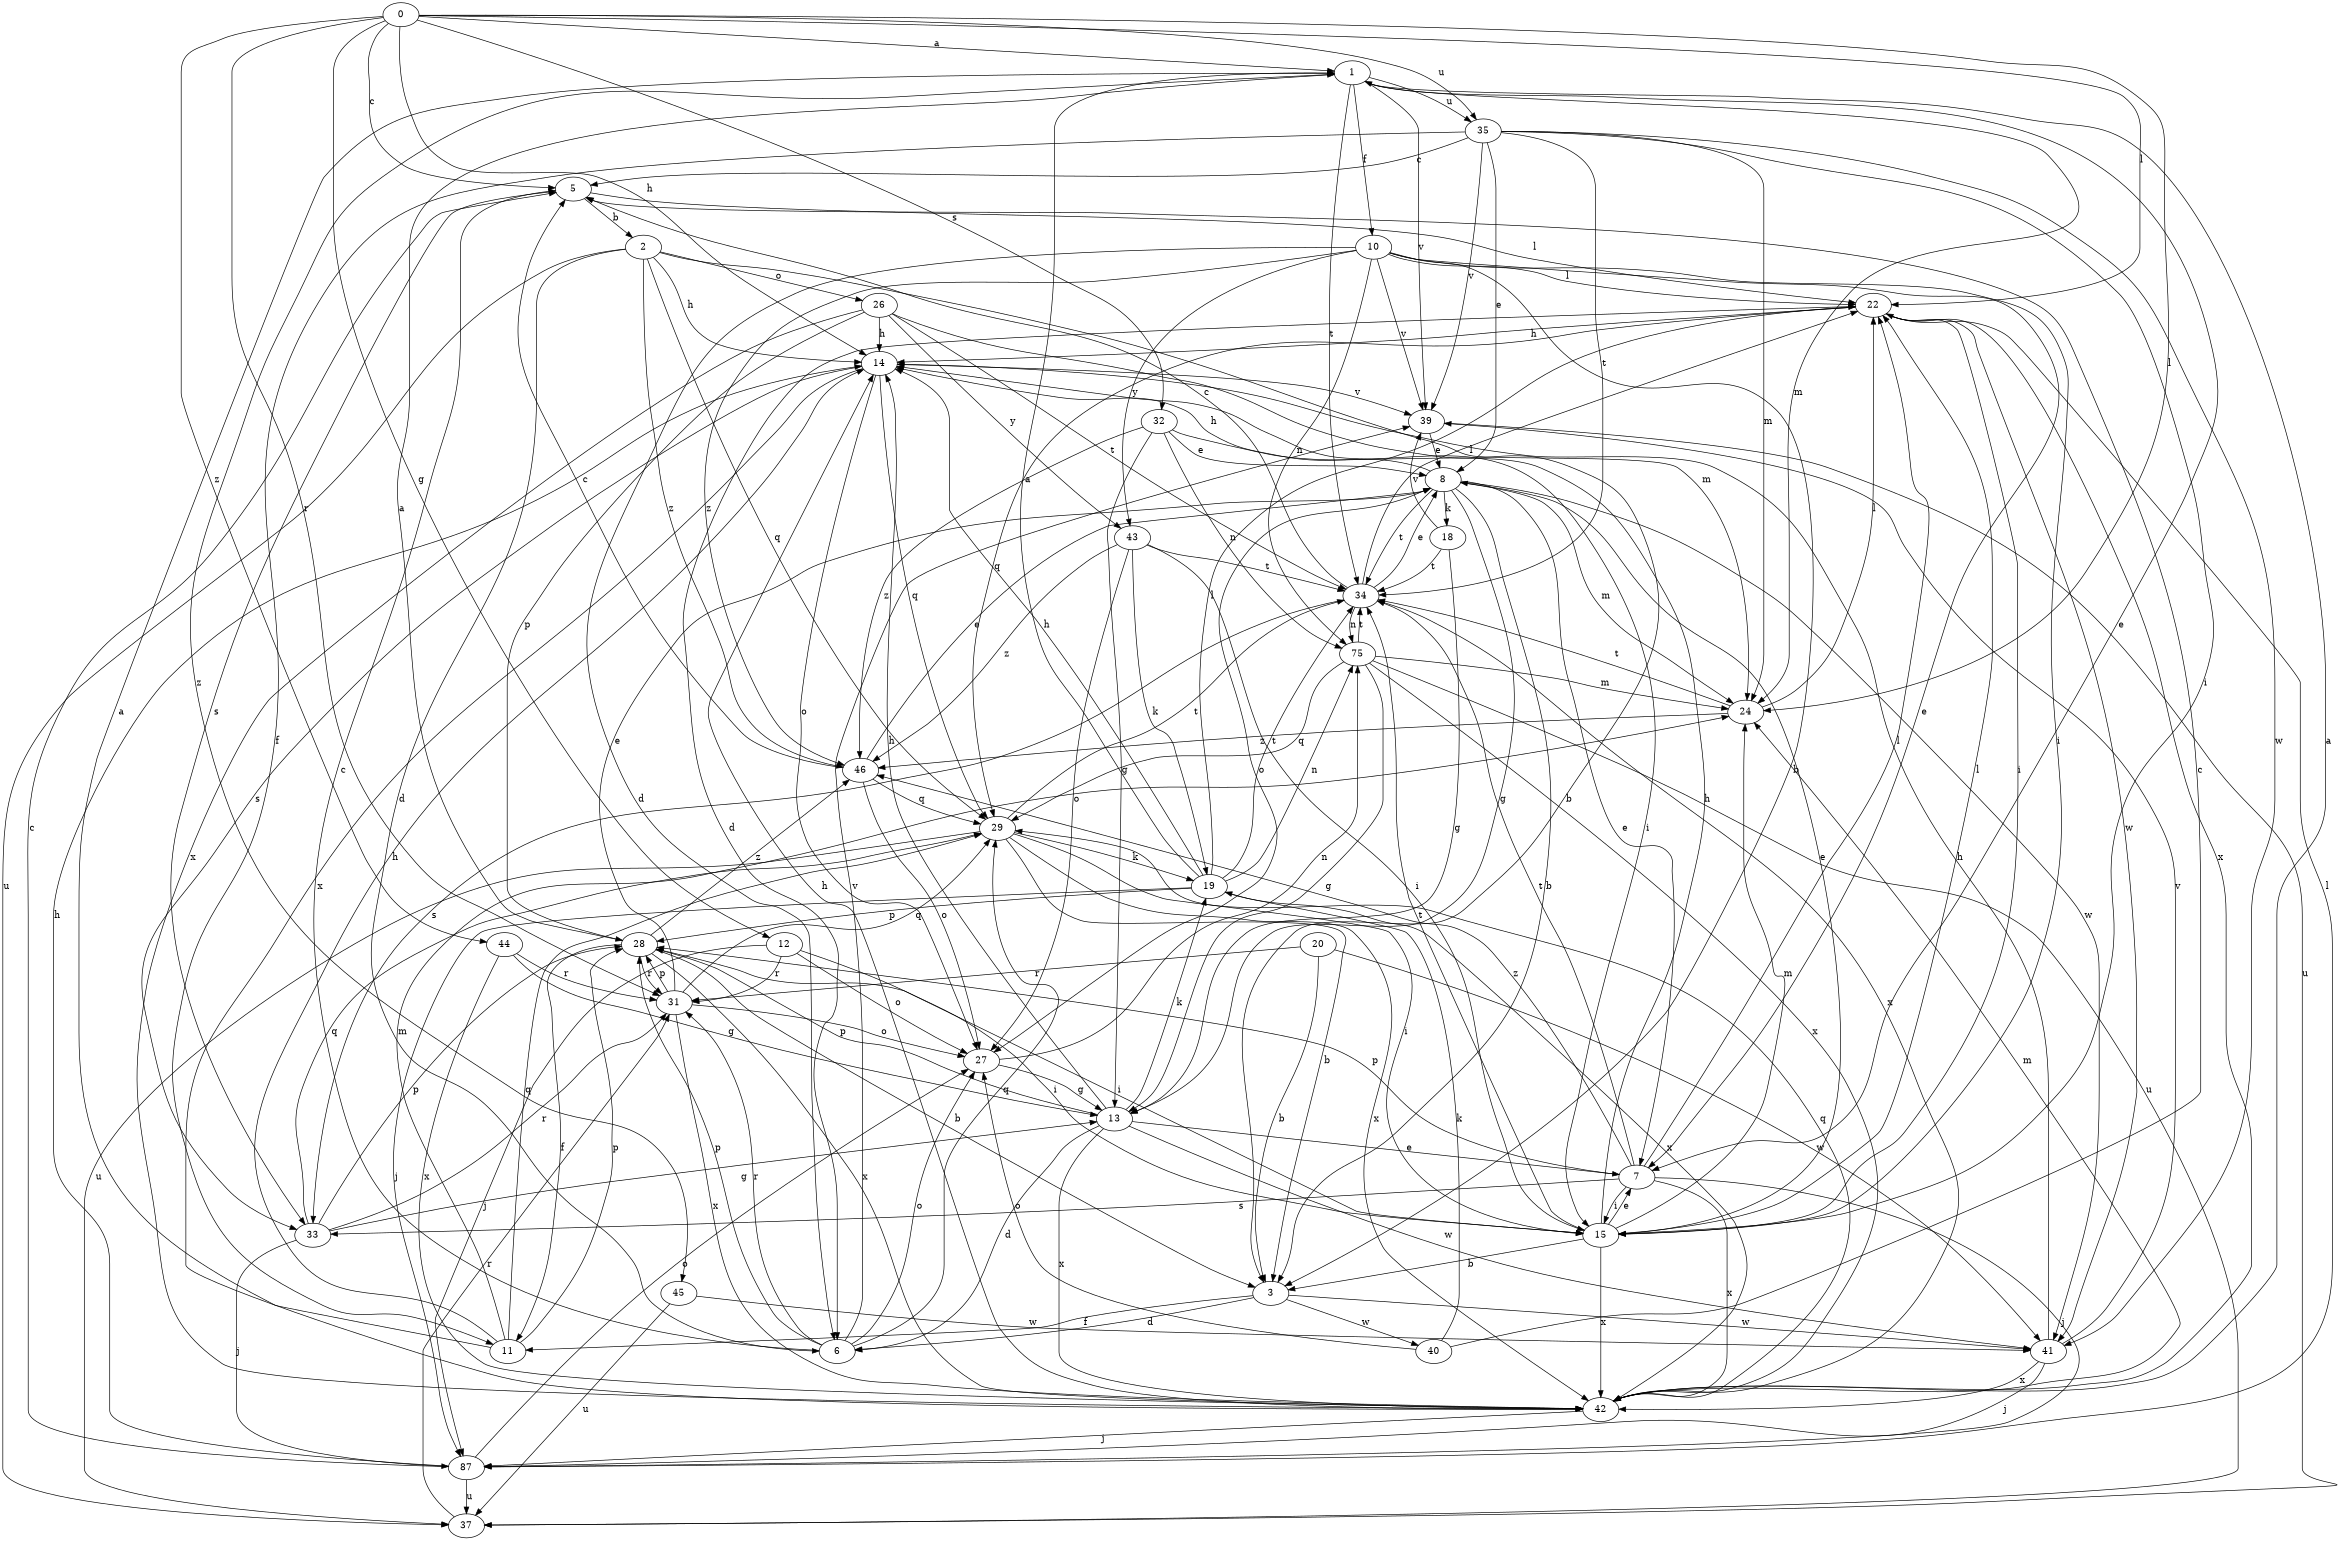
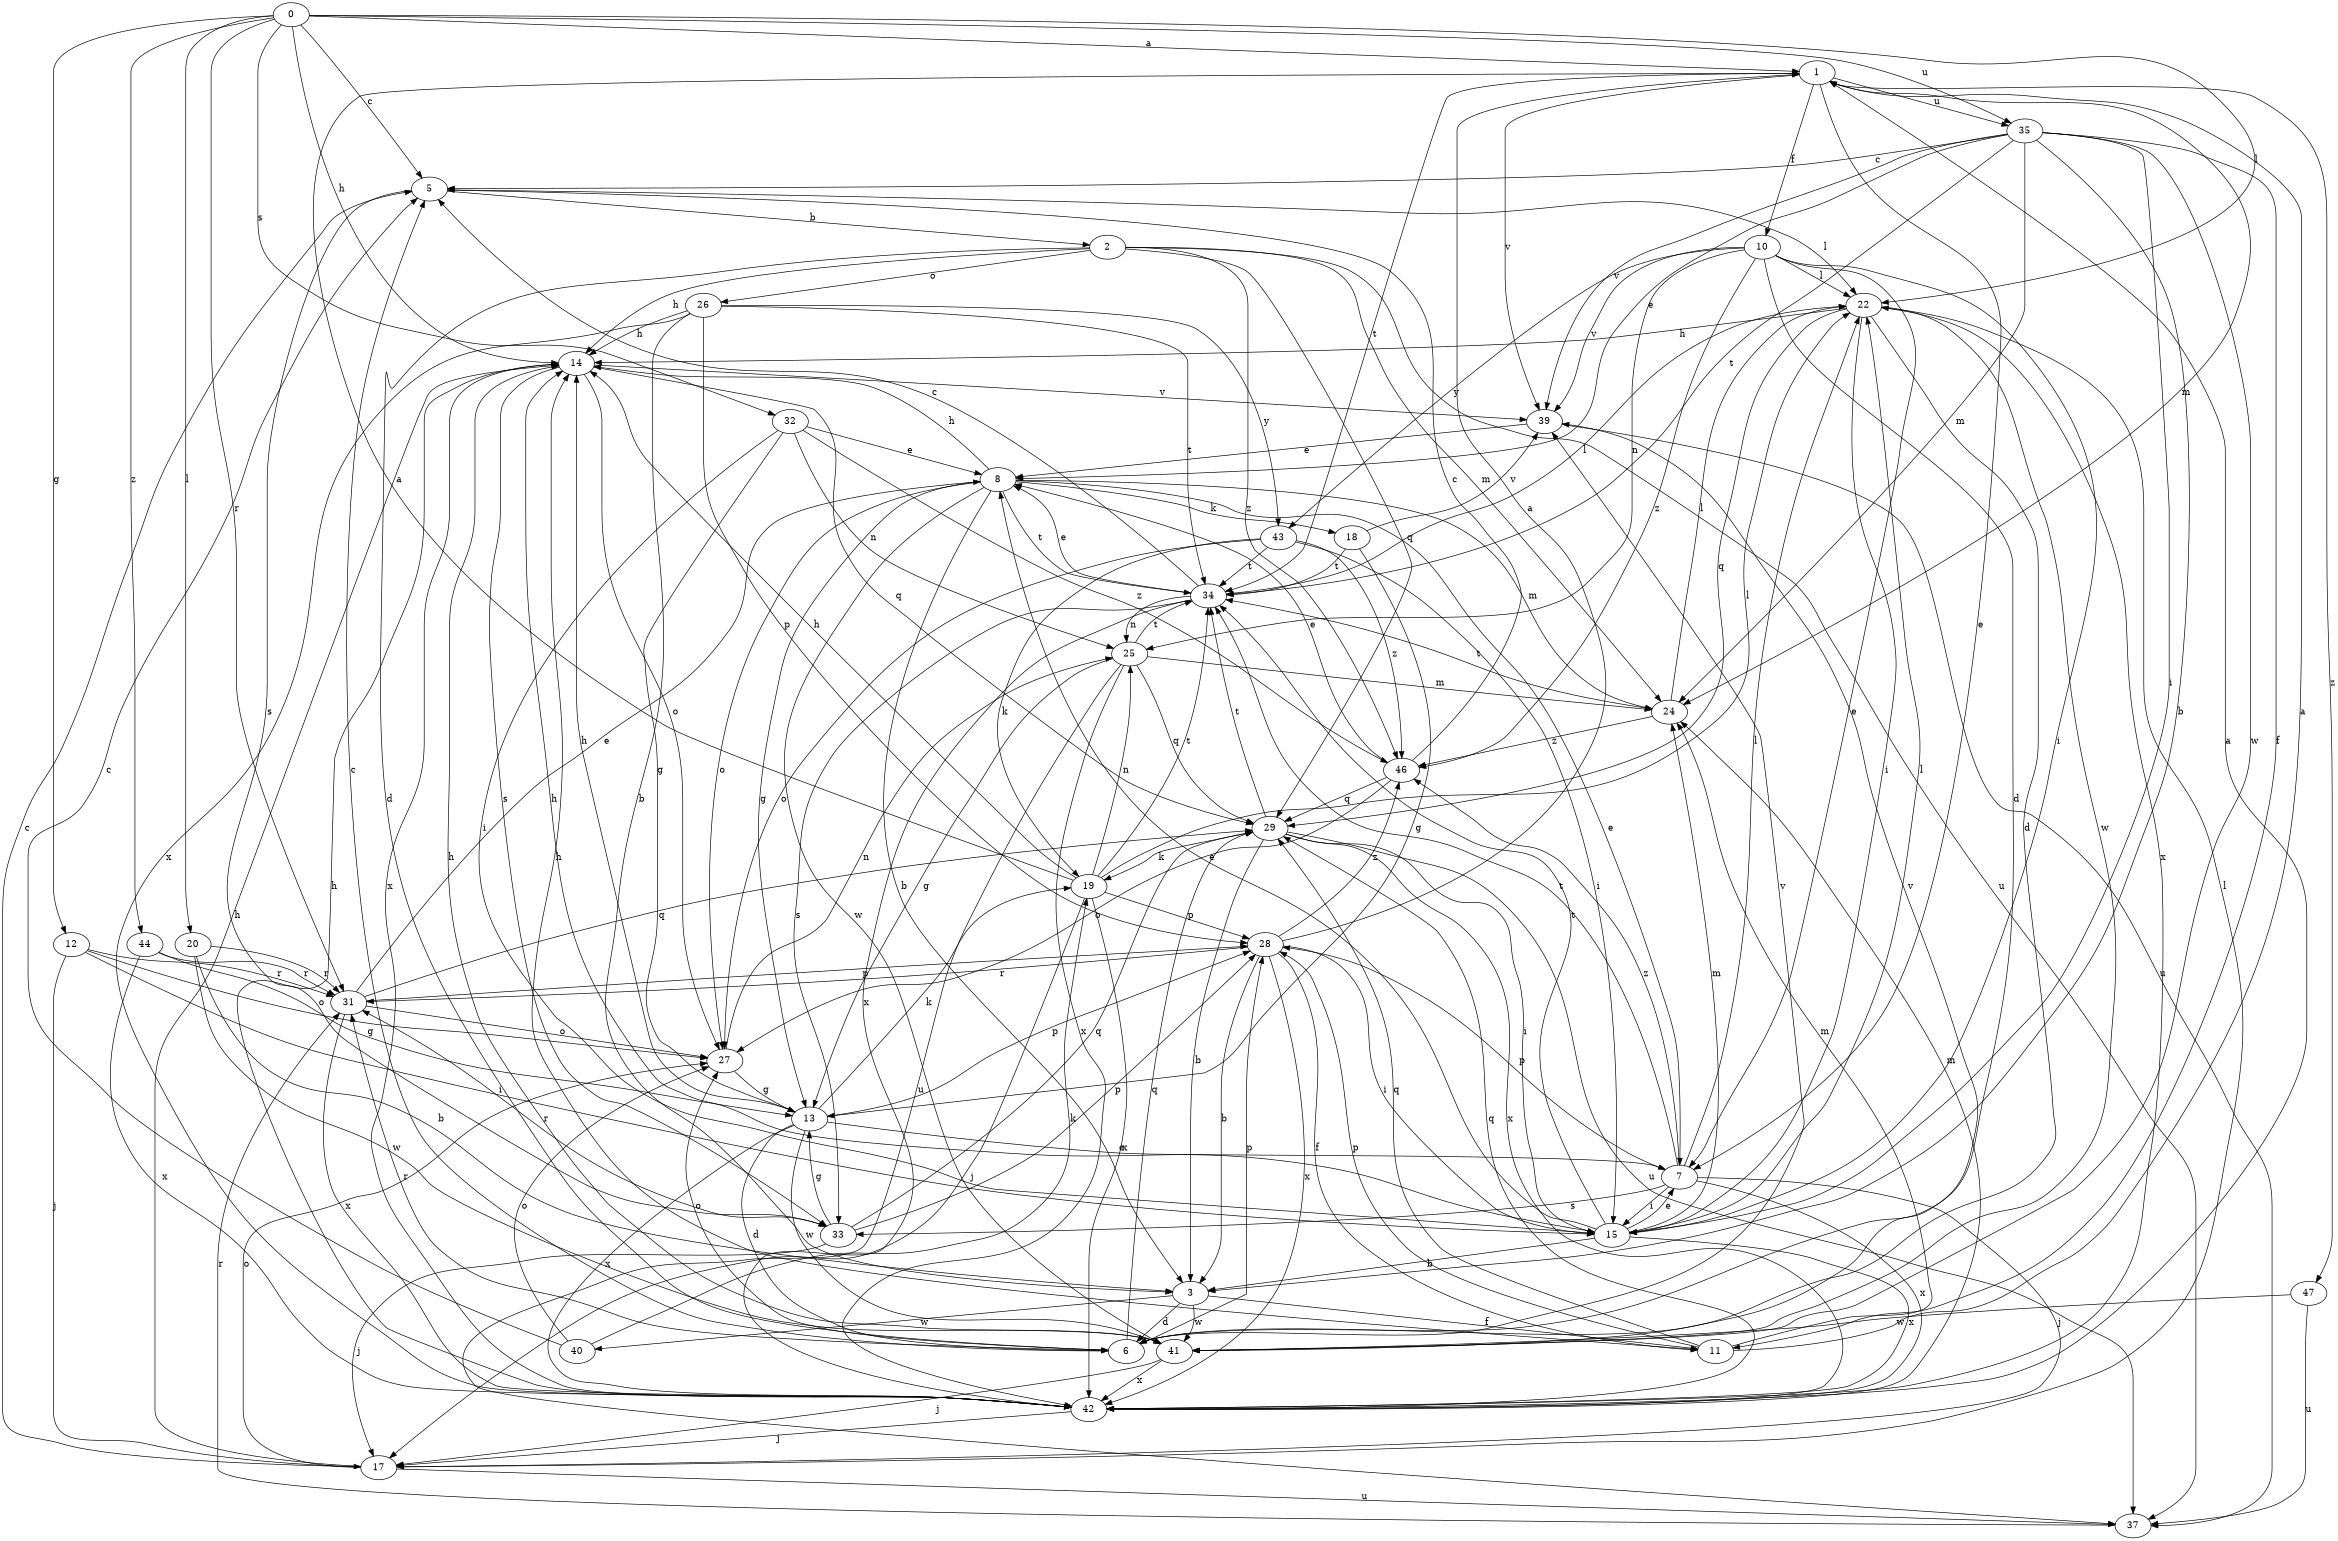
edge "0" -> "24": now "0" -> "20"
node "75": label "75" -> "25"
edge "10" -> "3": now "35" -> "3"
node "45": label "45" -> "47"
node "87": label "87" -> "17"
